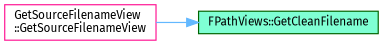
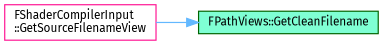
node "GetSourceFilenameView ::GetSourceFilenameView": label "GetSourceFilenameView ::GetSourceFilenameView" -> "FShaderCompilerInput ::GetSourceFilenameView"
